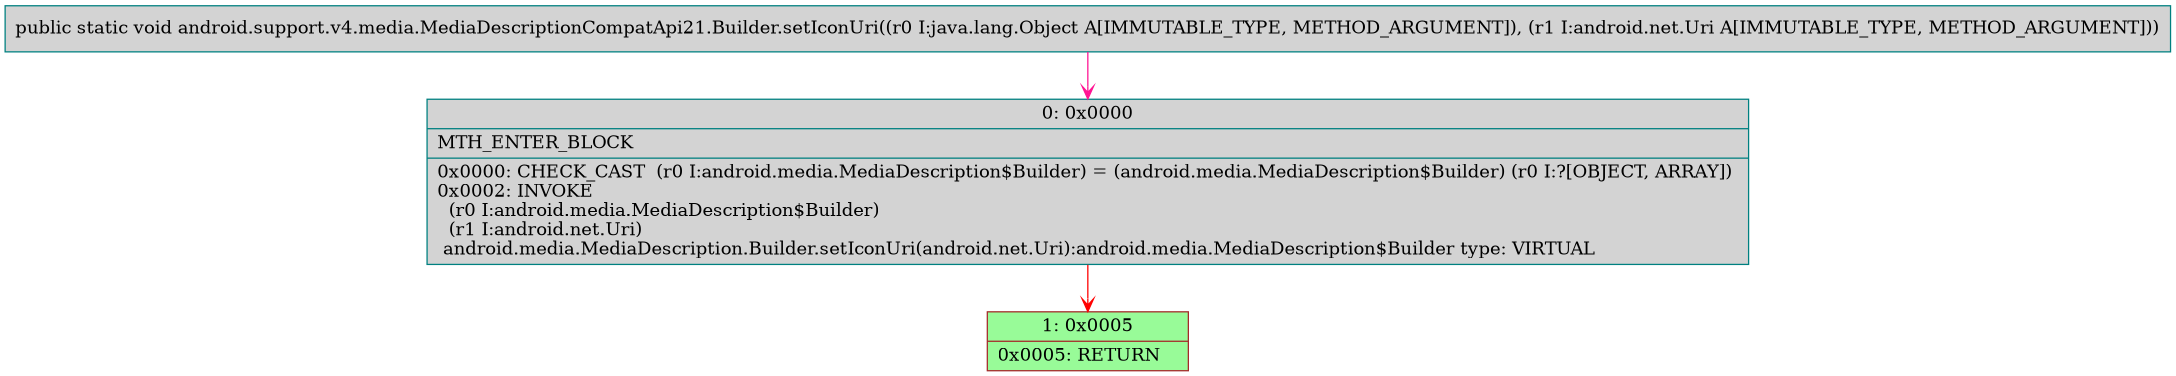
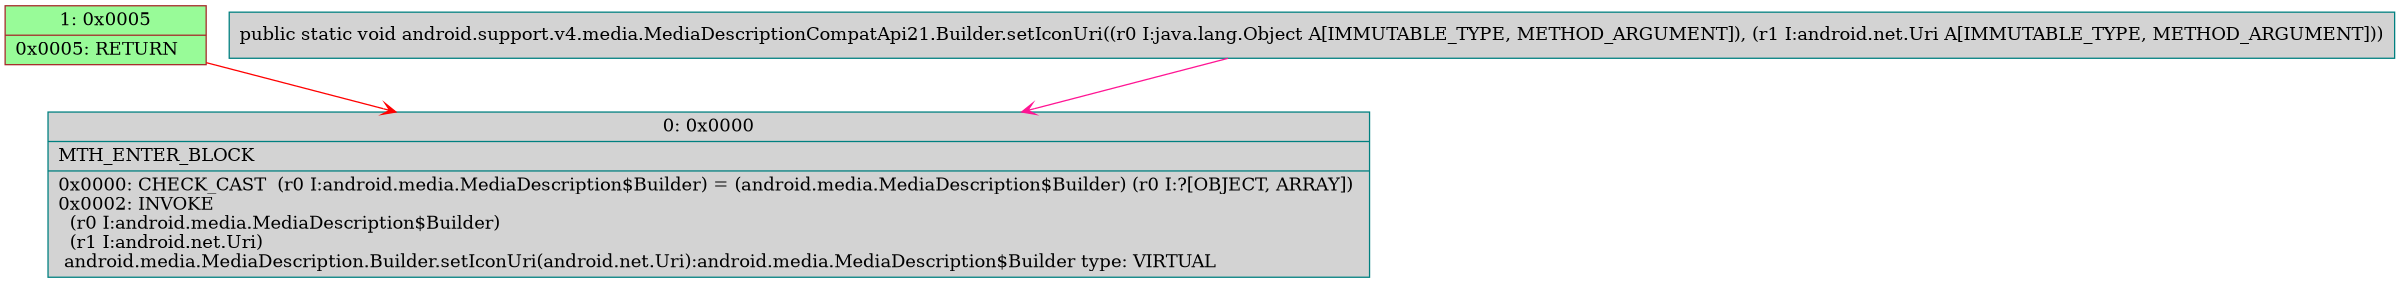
edge "0: 0x0000" -> "1: 0x0005": reversed
